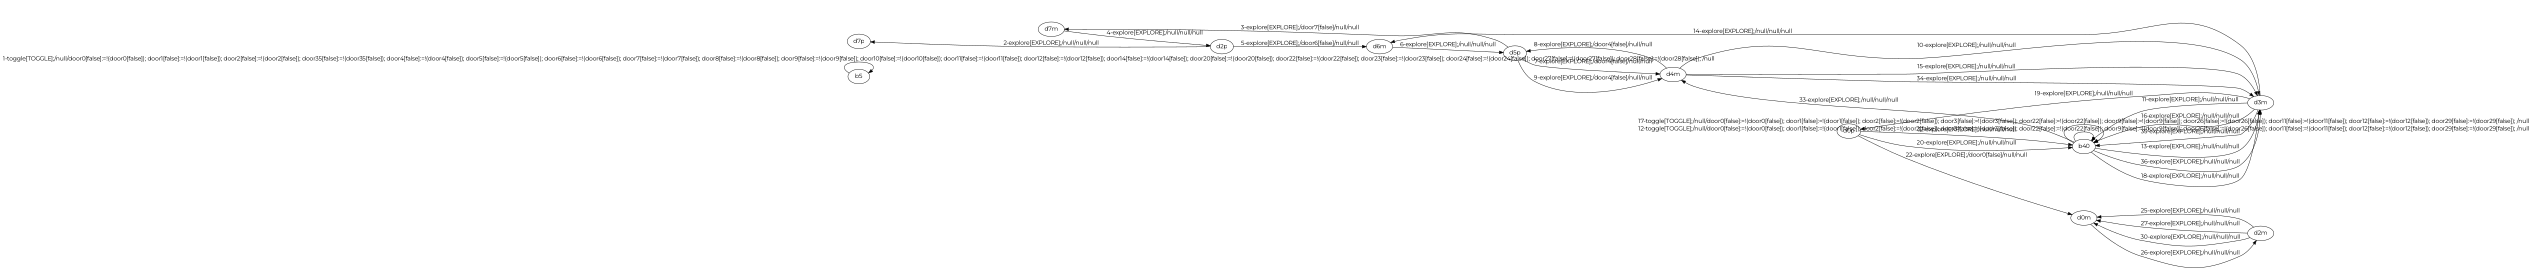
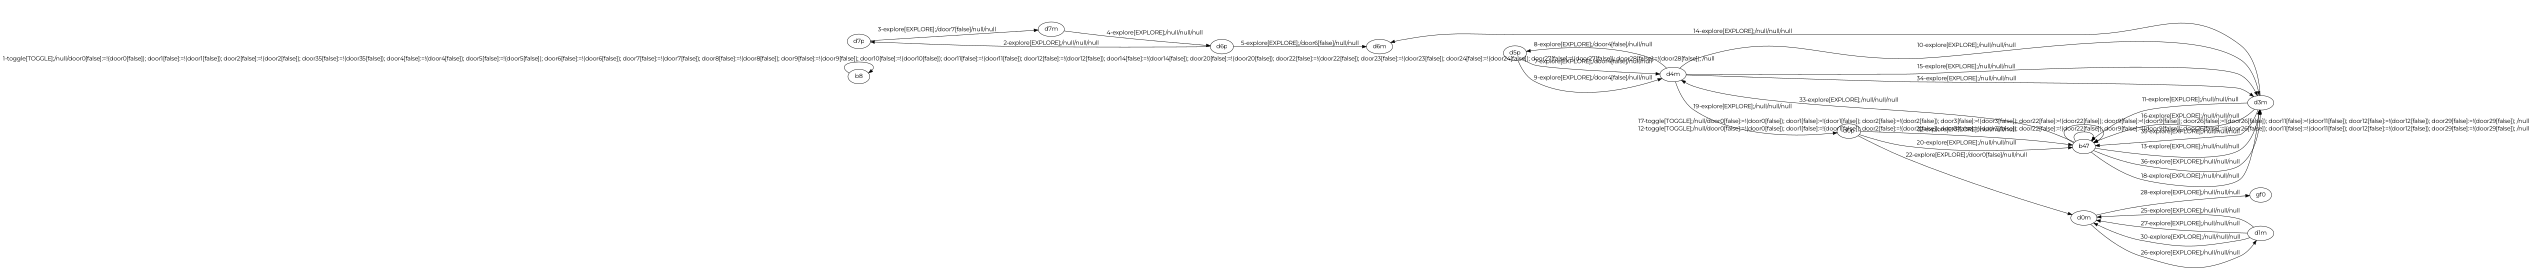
edge "d5p" -> "d7m": now "d7p" -> "d7m"
node "d2p": label "d2p" -> "d6p"
edge "d6m" -> "d5p": removed, label "6-explore[EXPLORE];/null/null/null"
node "b5": label "b5" -> "b8"
edge "d3m" -> "d0p": now "d4m" -> "d0p"
node "b40": label "b40" -> "b47"
node "gf0": added
node "d2m": label "d2m" -> "d1m"
